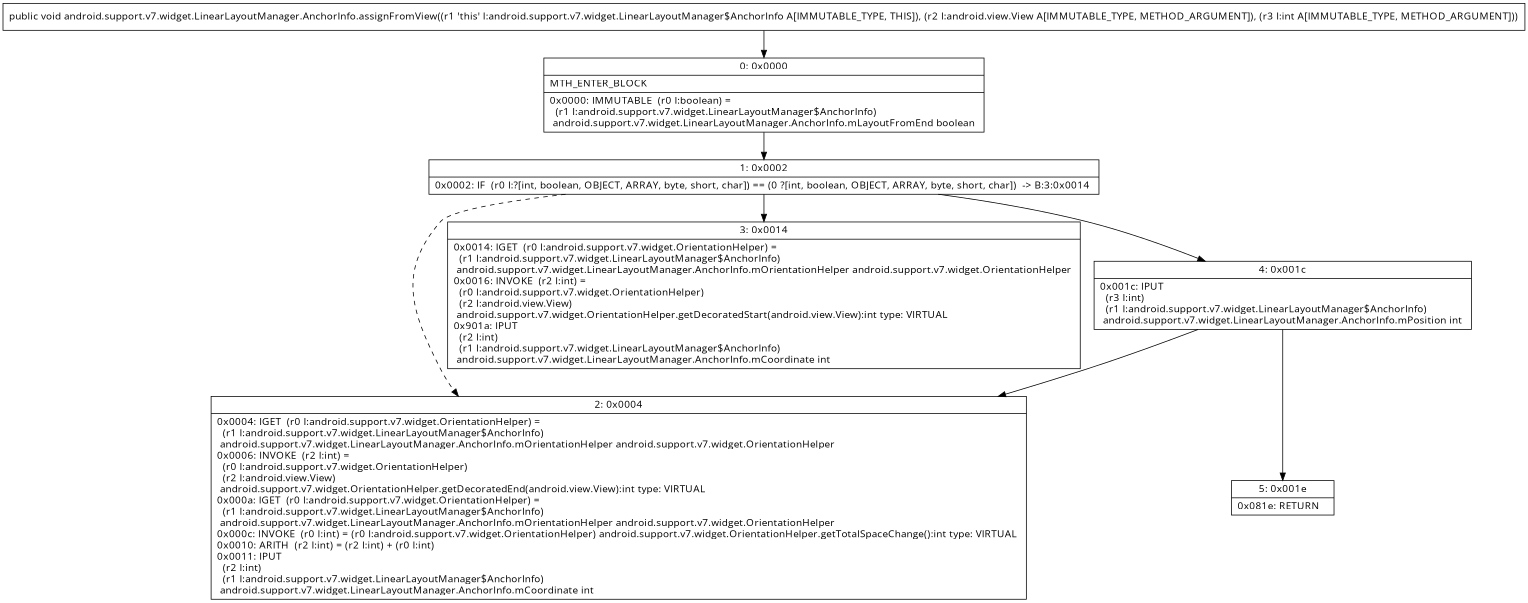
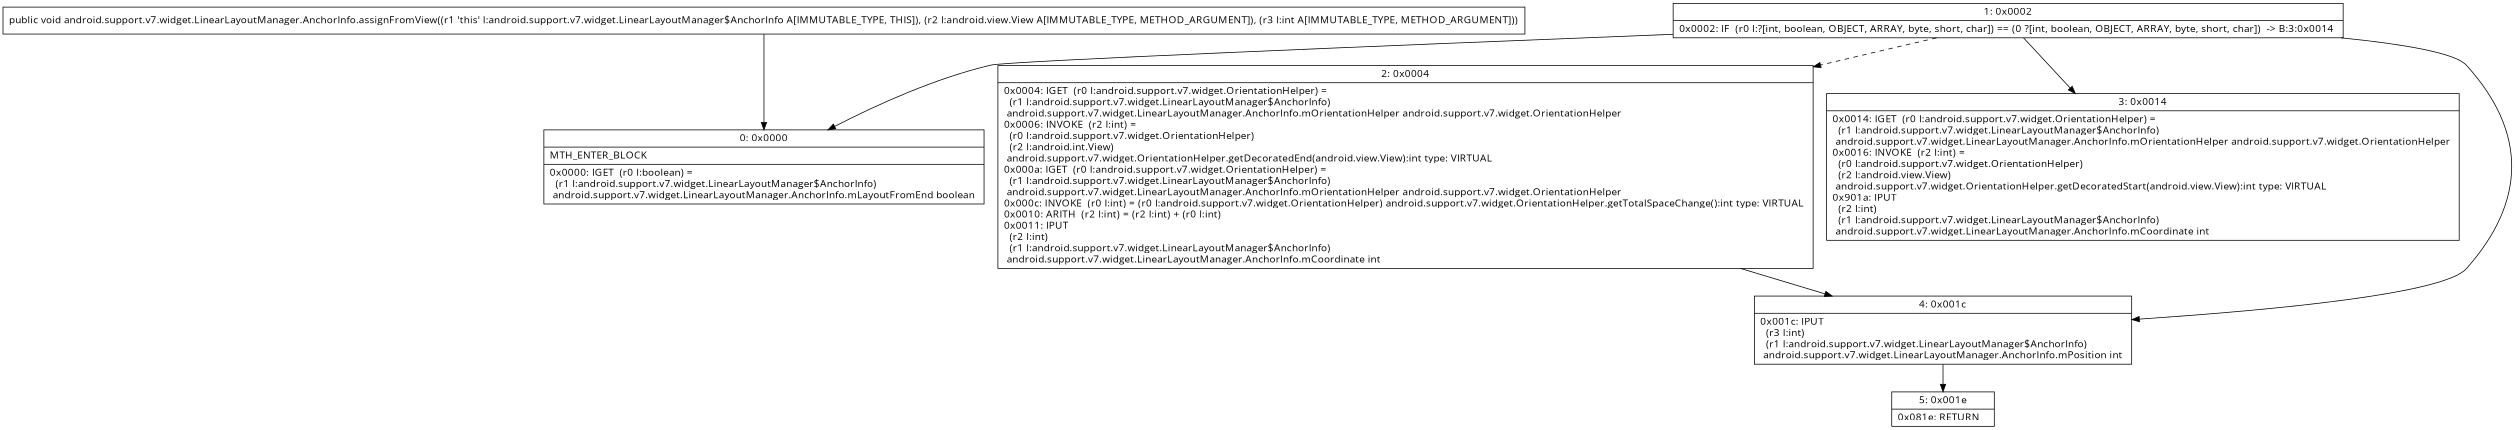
node "0: 0x0000": text "0x0000: IMMUTABLE  (r0 I:boolean) =" -> "0x0000: IGET  (r0 I:boolean) ="
edge "0: 0x0000" -> "1: 0x0002": reversed
edge "4: 0x001c" -> "2: 0x0004": reversed
node "2: 0x0004": text "(r2 I:android.view.View)" -> "(r2 I:android.int.View)"
